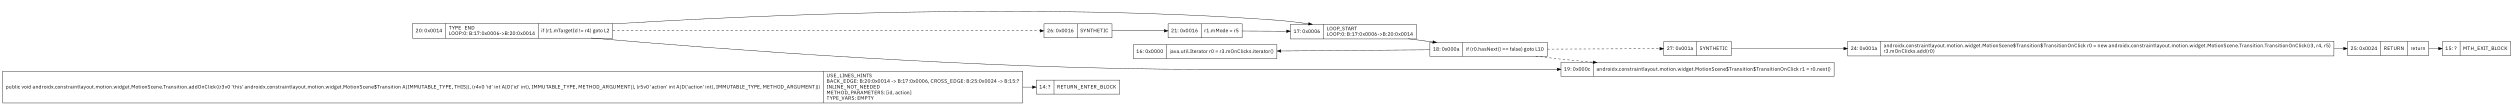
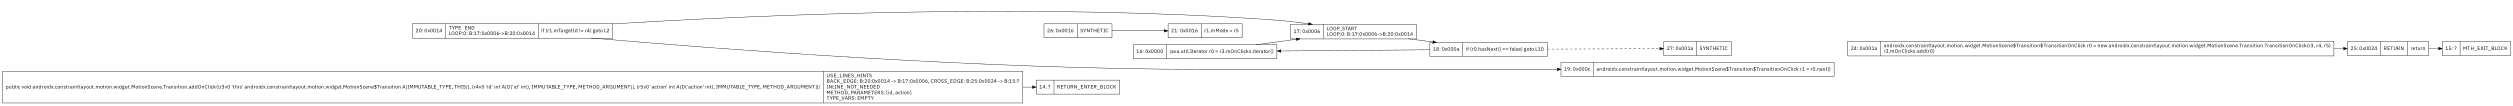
edge "20: 0x0014" -> "26: 0x0016": removed
edge "21: 0x0016" -> "17: 0x0006": now "16: 0x0000" -> "17: 0x0006"
edge "27: 0x001a" -> "24: 0x001a": removed
edge "18: 0x000a" -> "19: 0x000c": removed
